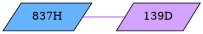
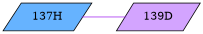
node "837H": label "837H" -> "137H"
